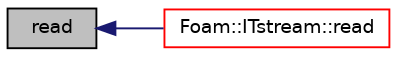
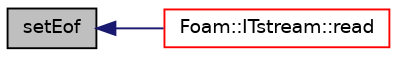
node "read": label "read" -> "setEof"
